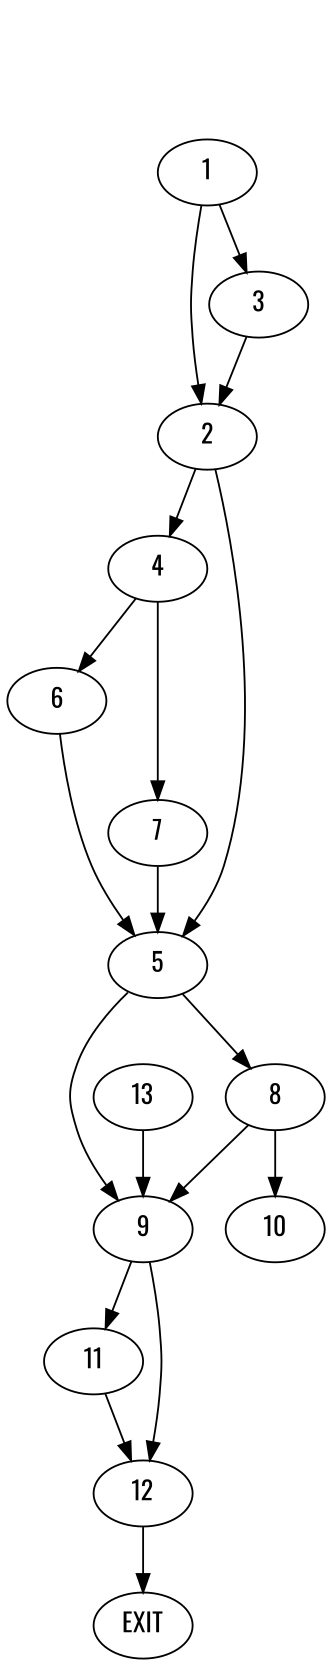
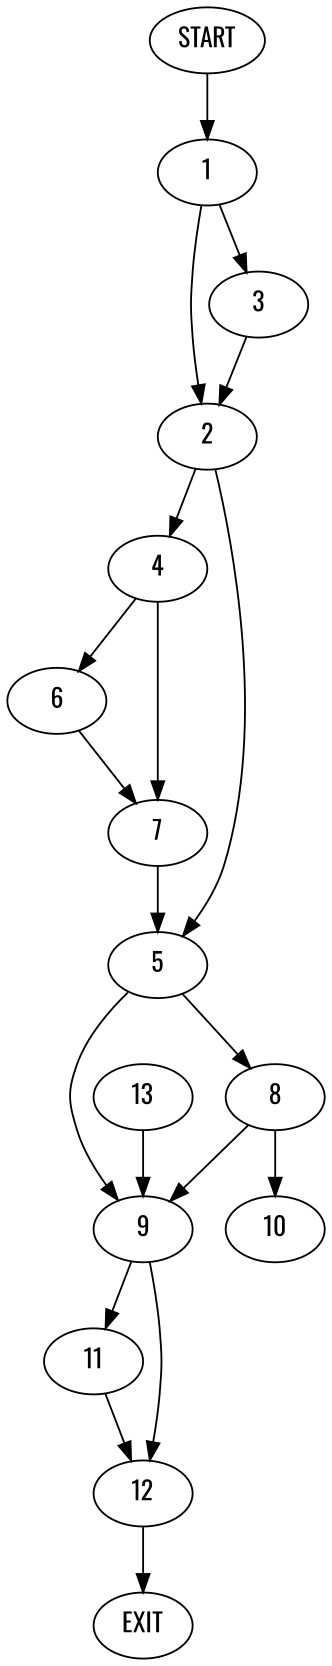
node "START": added
edge "6" -> "5": now "6" -> "7"
